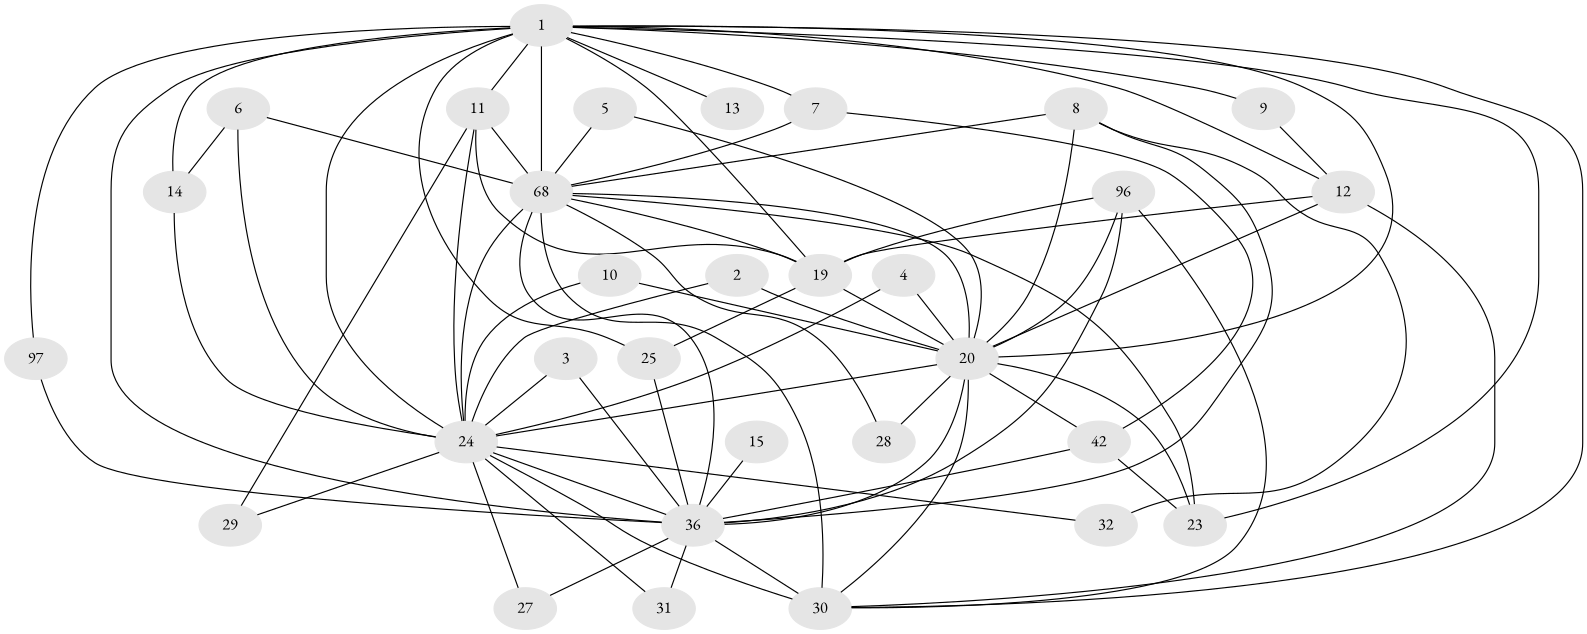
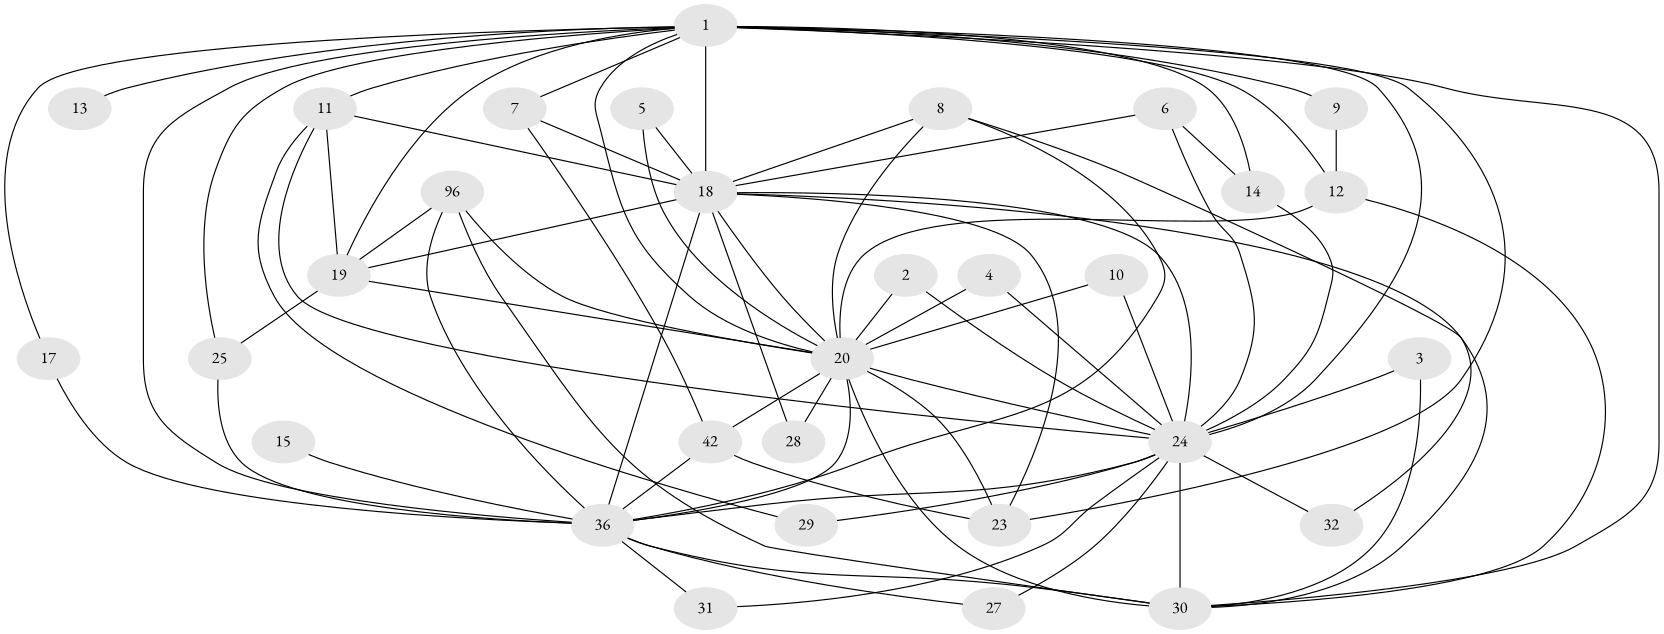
node "68": label "68" -> "18"
edge "12" -- "19": removed
node "97": label "97" -> "17"
edge "3" -- "36": now "3" -- "30"
